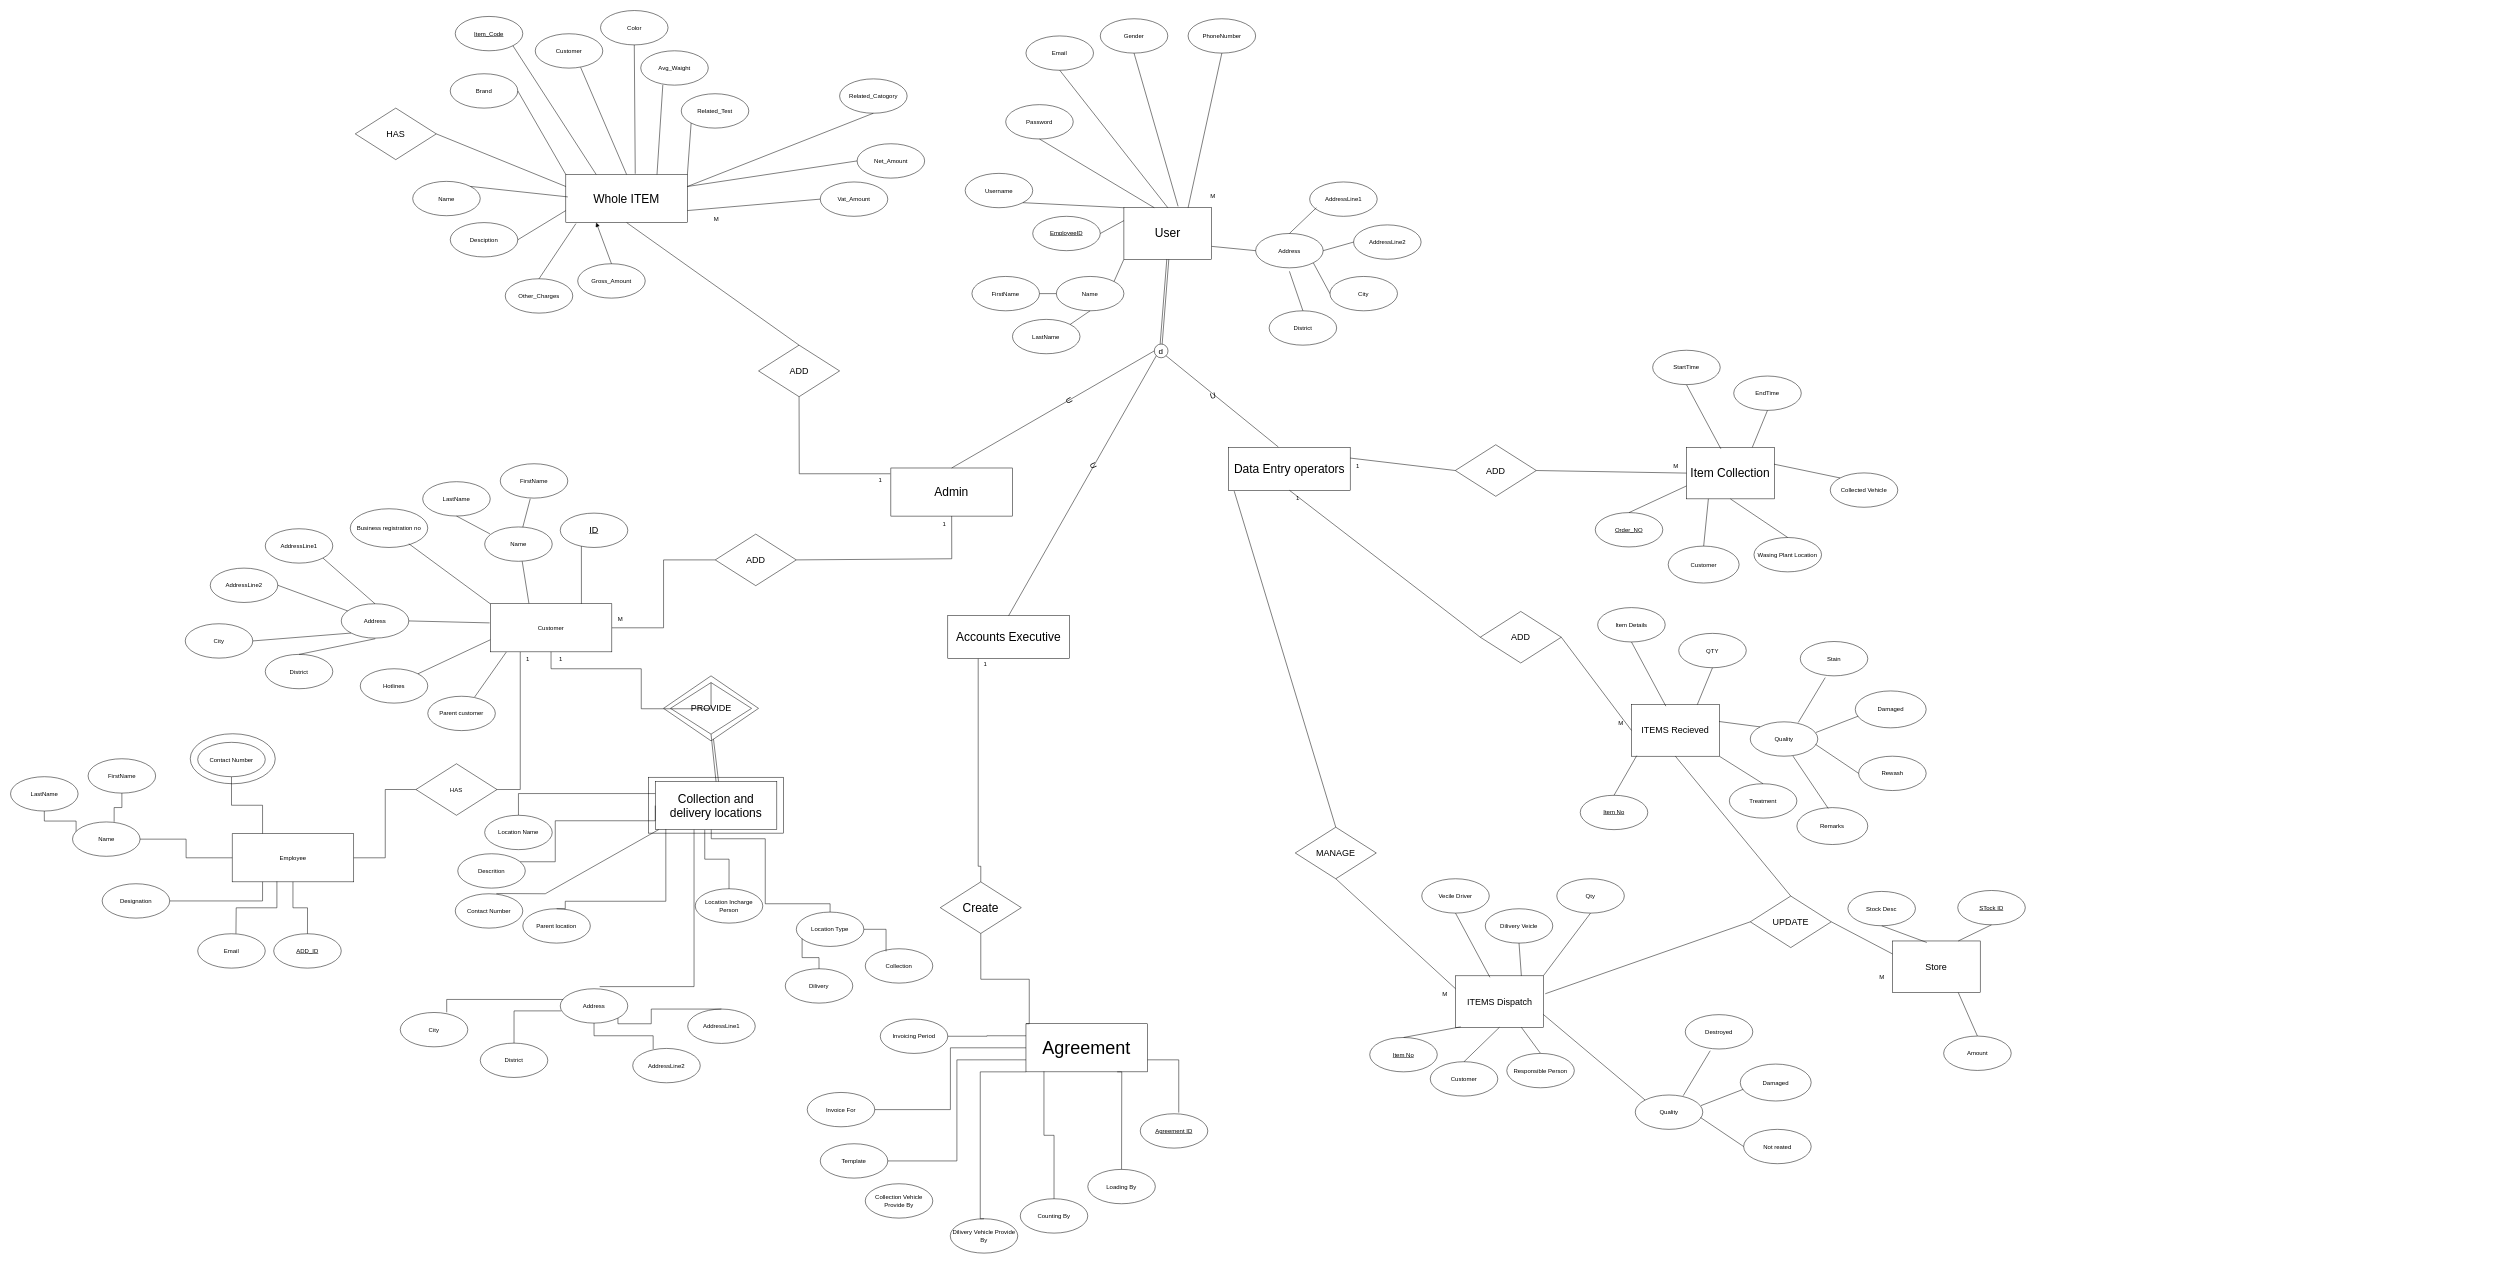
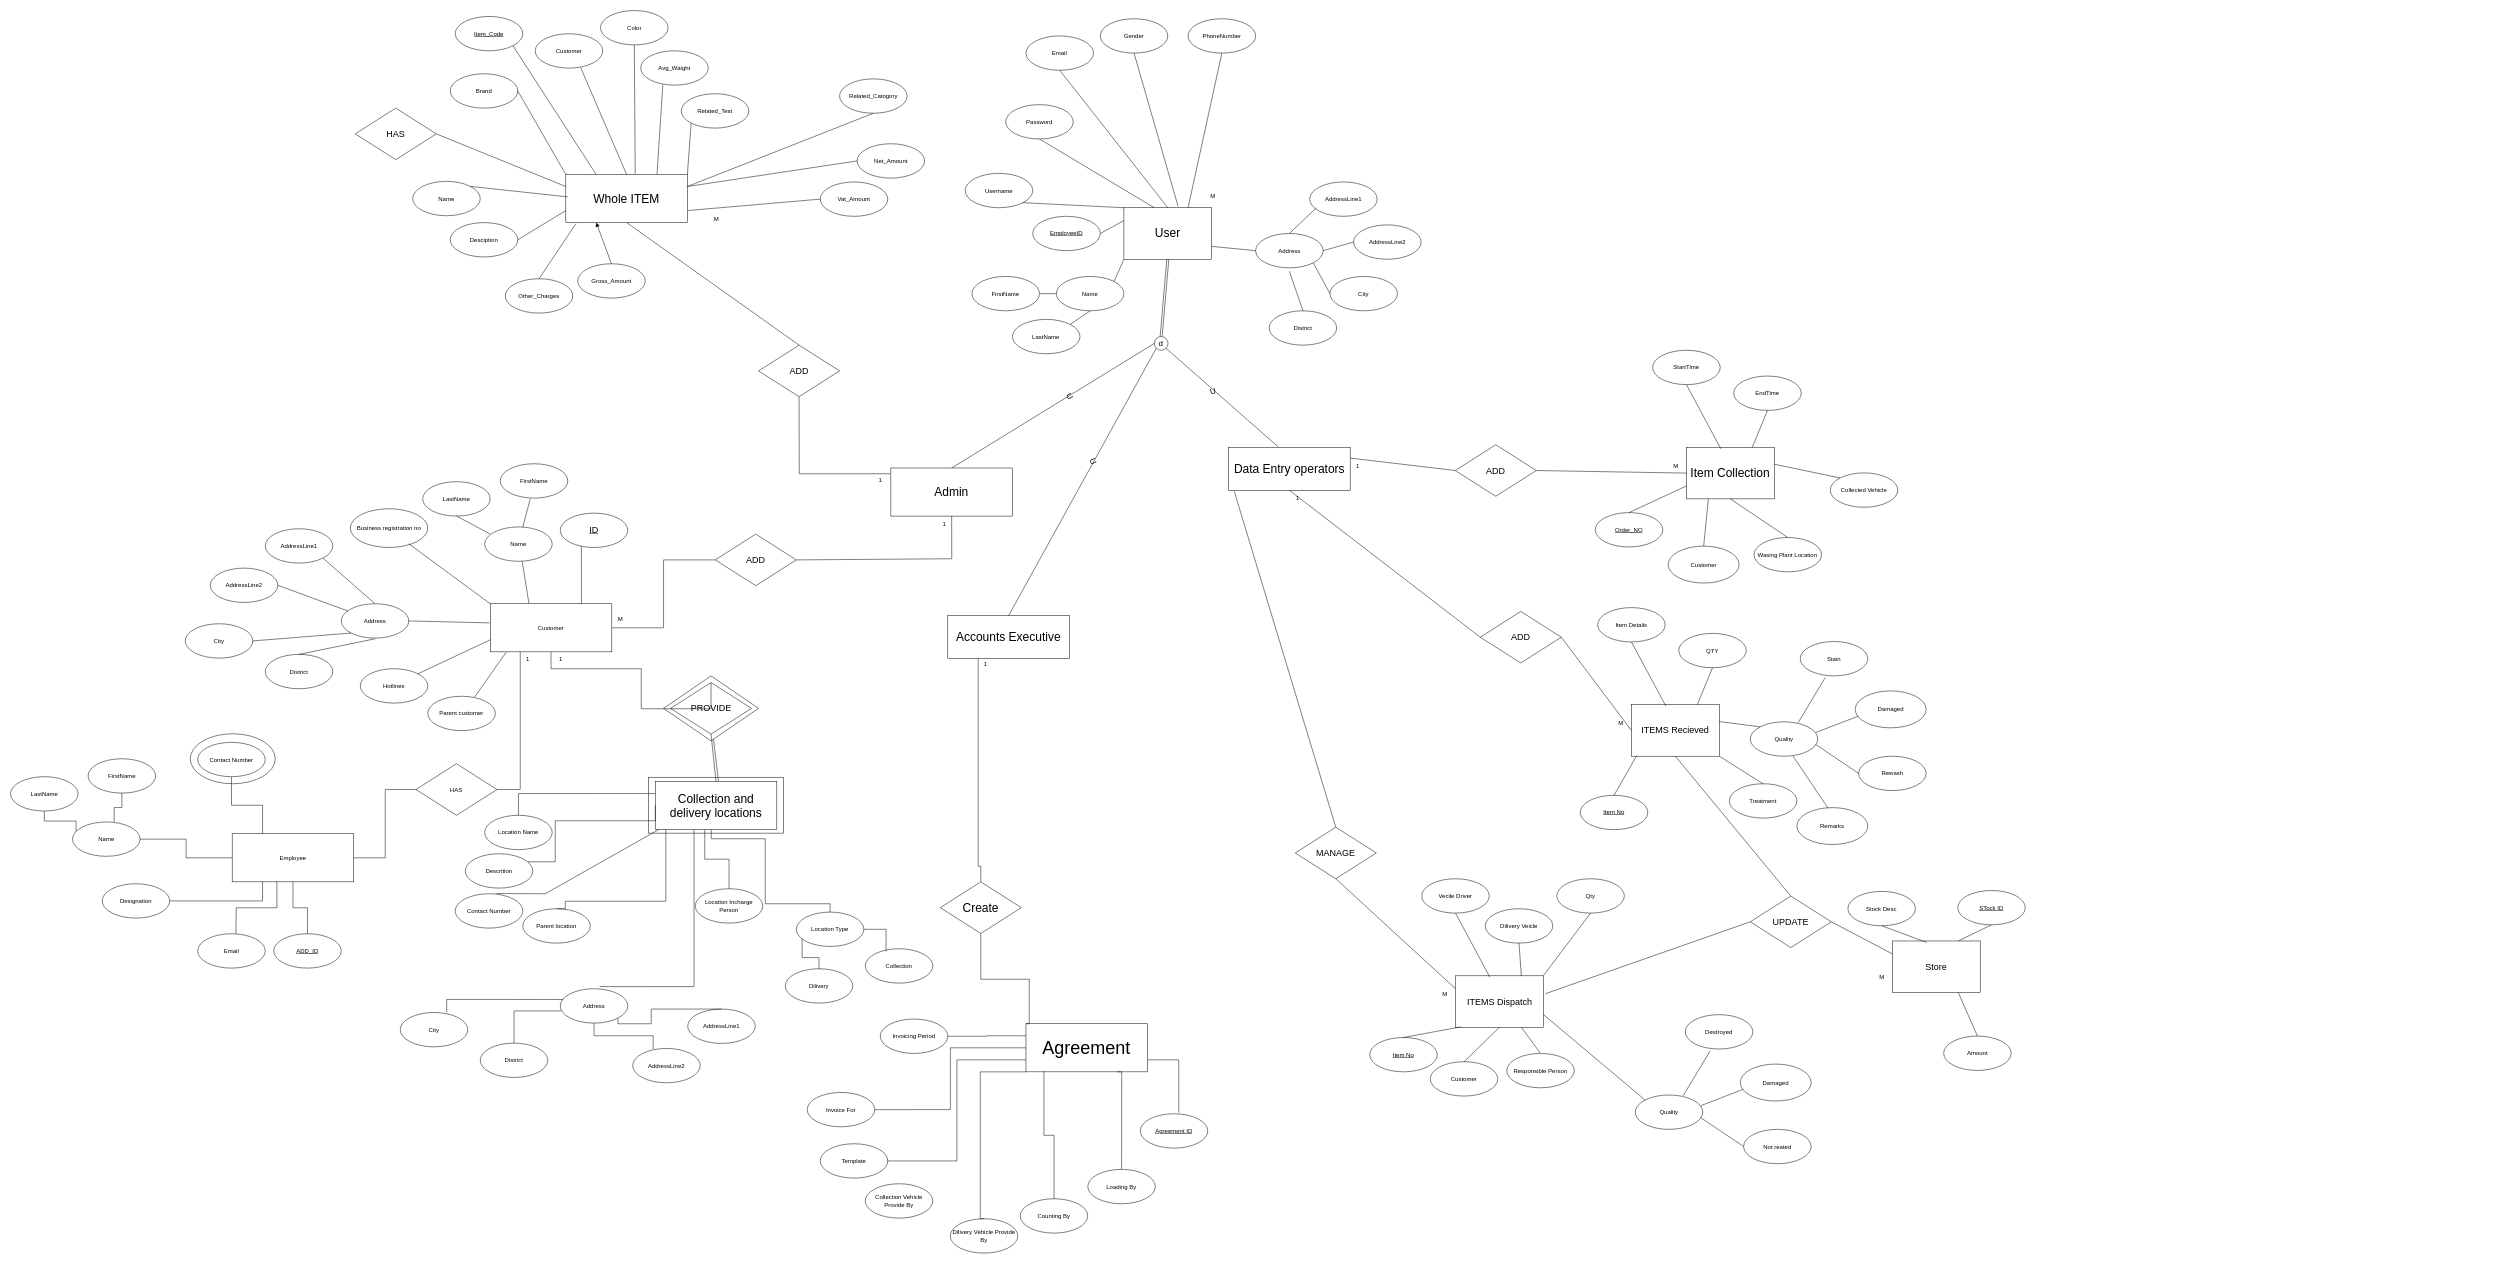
node "d": moved (1161, 351) -> (1161, 343)
node "Descrition": moved (492, 871) -> (499, 871)
